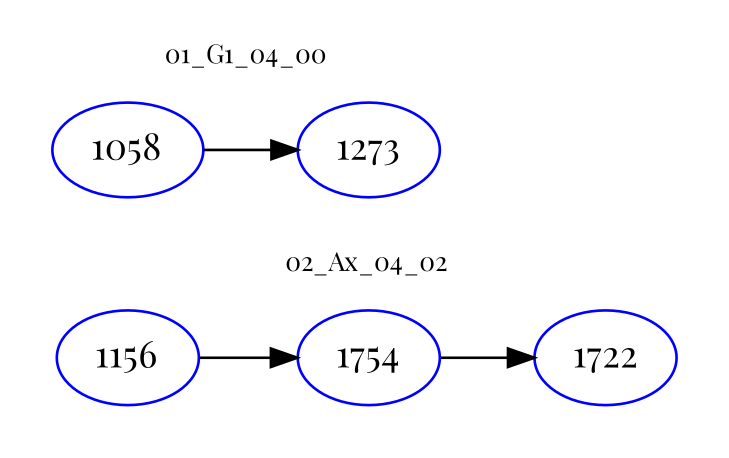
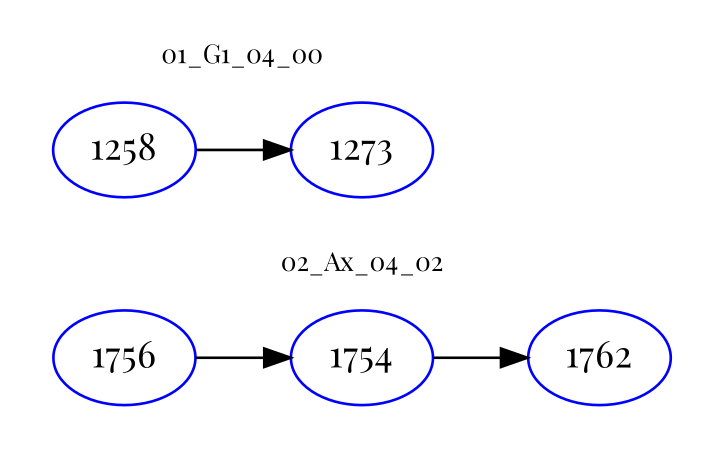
node "1058": label "1058" -> "1258"
node "1156": label "1156" -> "1756"
node "1722": label "1722" -> "1762"
